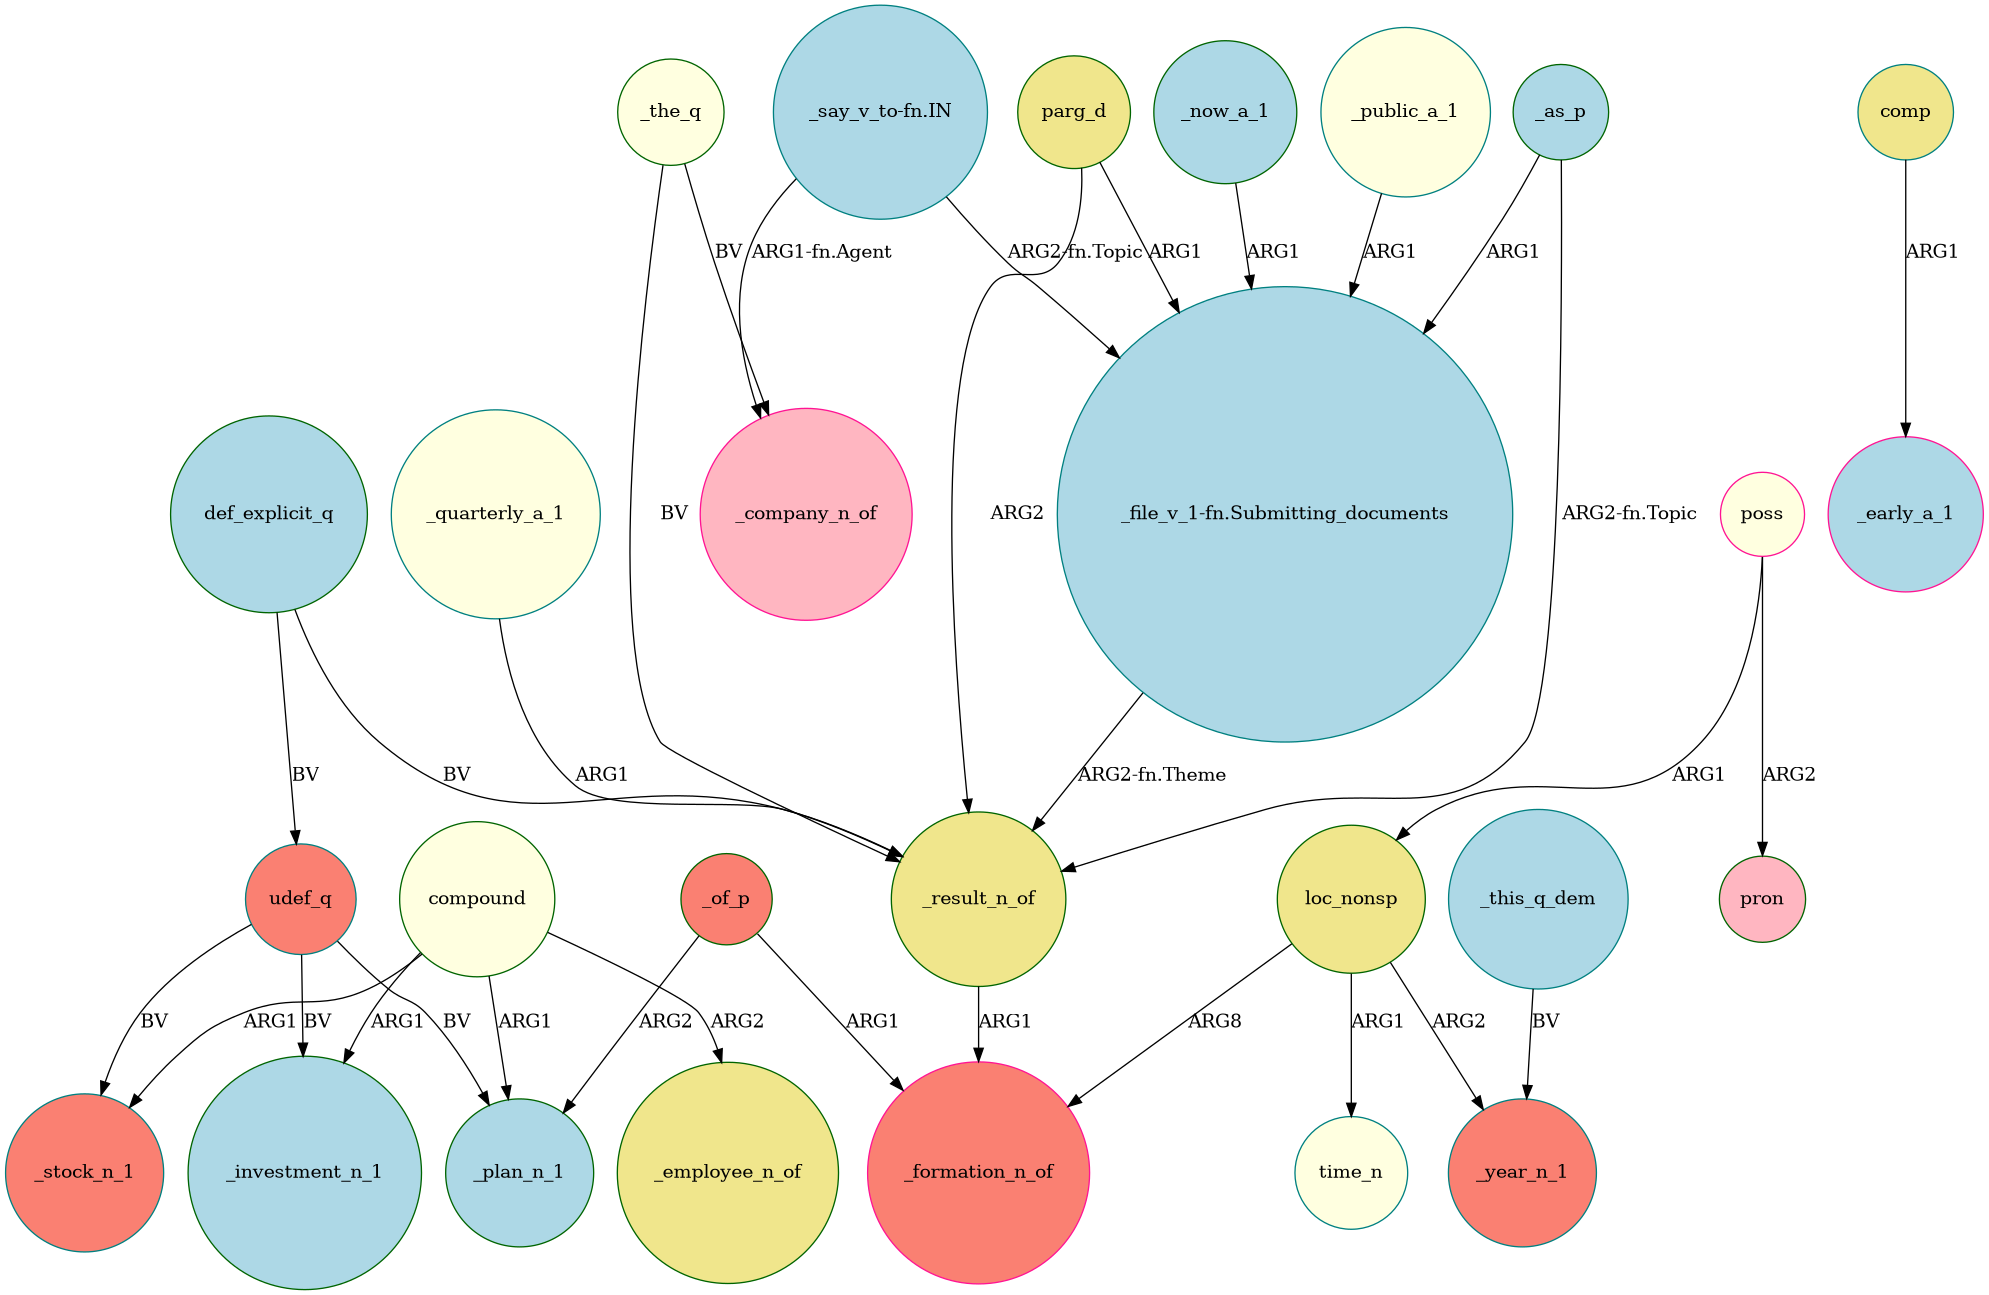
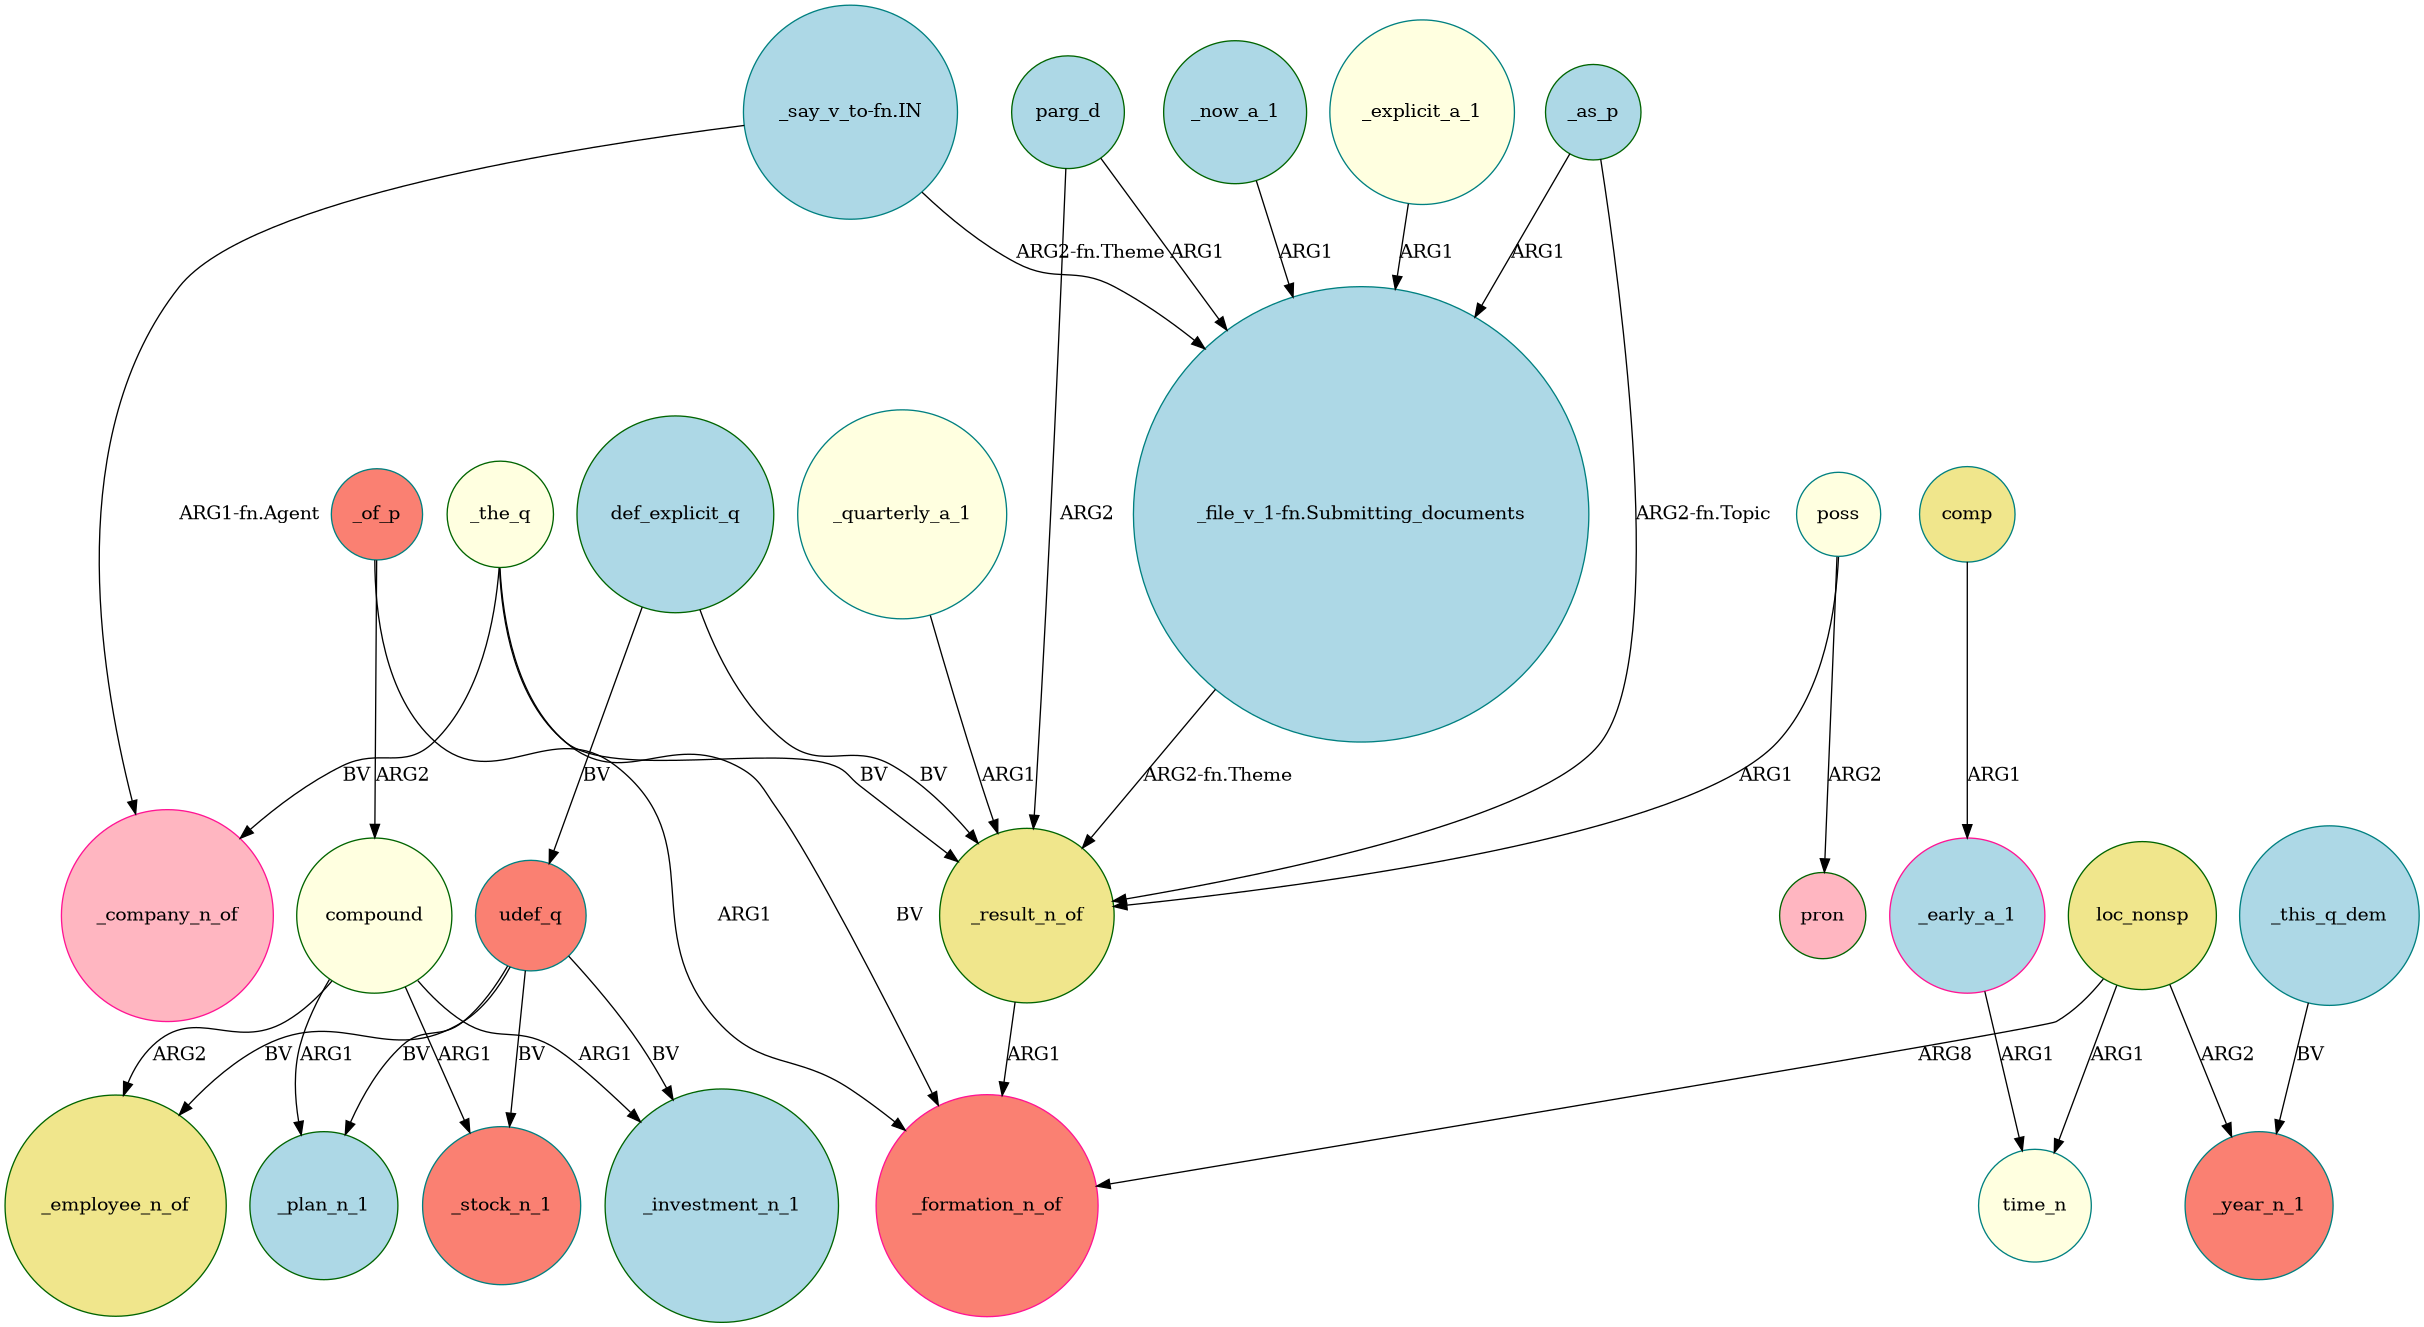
node "parg_d": fillcolor khaki -> lightblue
node "_public_a_1": label "_public_a_1" -> "_explicit_a_1"
edge "_say_v_to-fn.IN" -> "_file_v_1-fn.Submitting_documents": label "ARG2-fn.Topic" -> "ARG2-fn.Theme"
node "poss": color deeppink -> teal
edge "_the_q" -> "_formation_n_of": added, label "BV"
edge "poss" -> "loc_nonsp": now "poss" -> "_result_n_of"
node "_of_p": color darkgreen -> teal
edge "_of_p" -> "_plan_n_1": now "_of_p" -> "compound"
edge "udef_q" -> "_employee_n_of": added, label "BV"
edge "_early_a_1" -> "time_n": added, label "ARG1"
